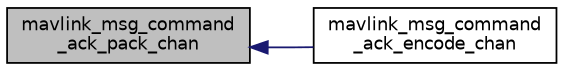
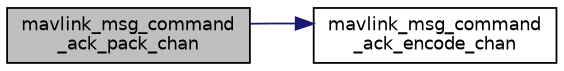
edge "mavlink_msg_command _ack_encode_chan" -> "mavlink_msg_command _ack_pack_chan": reversed
